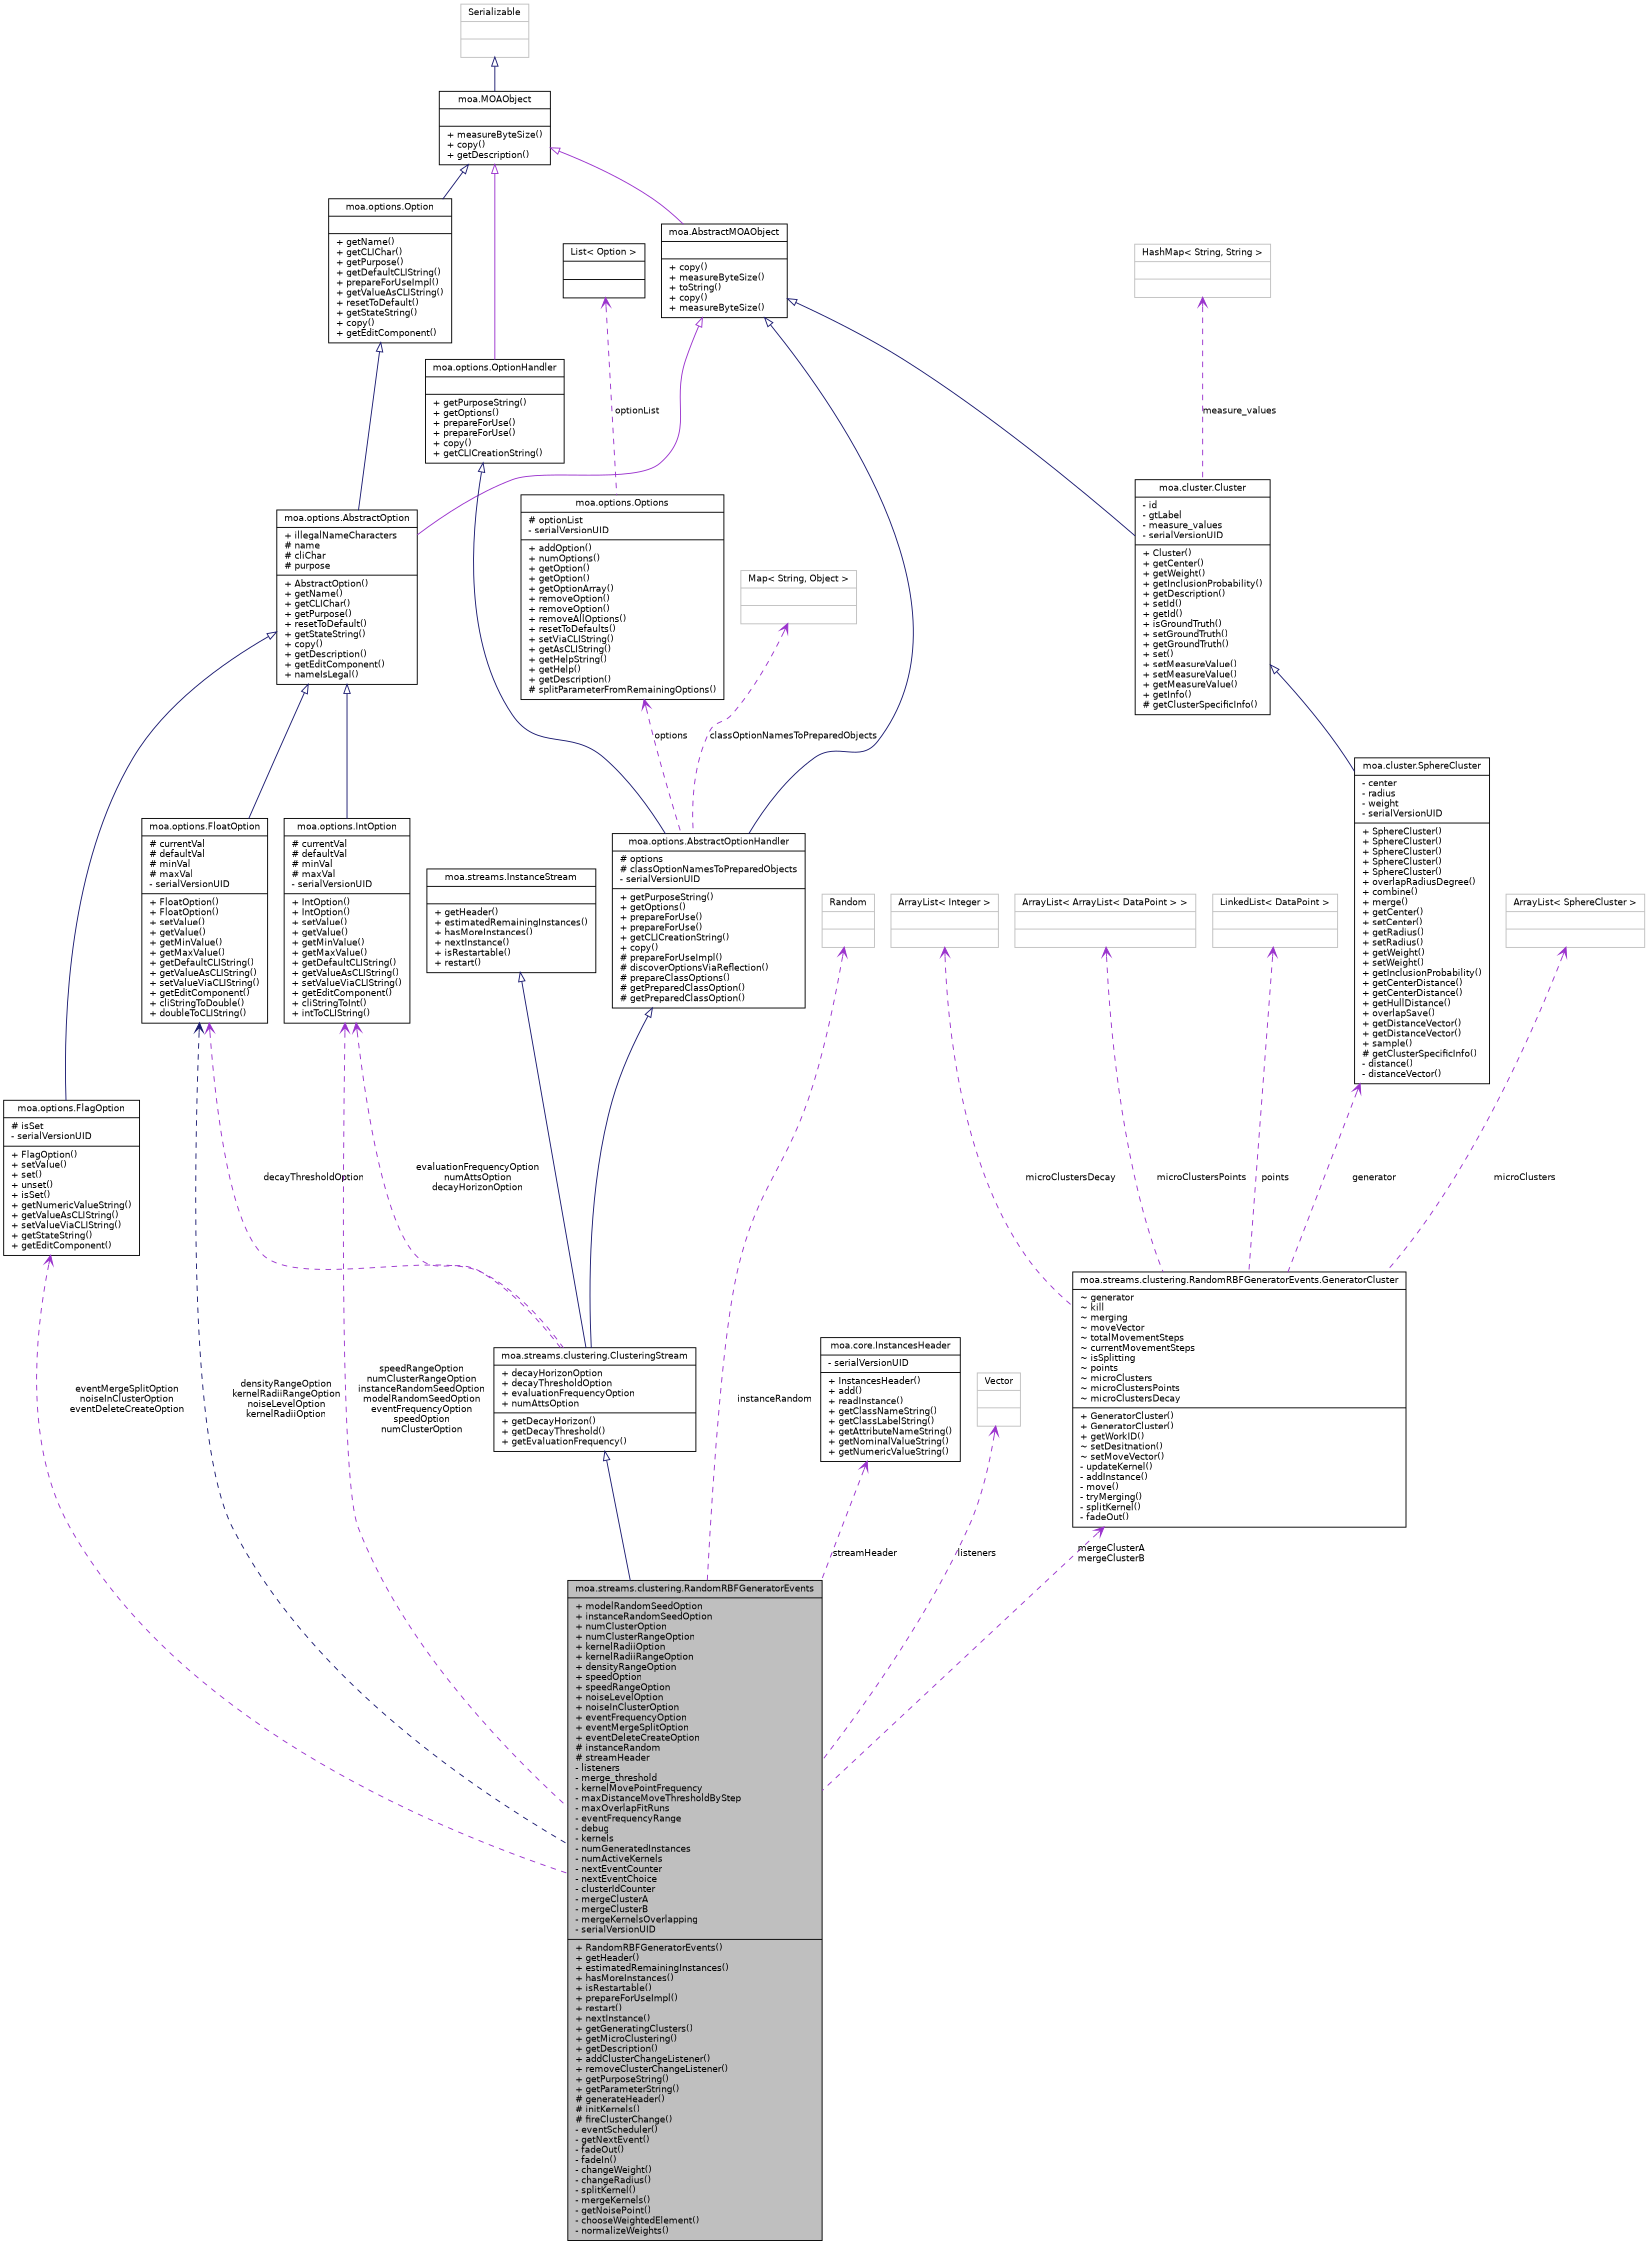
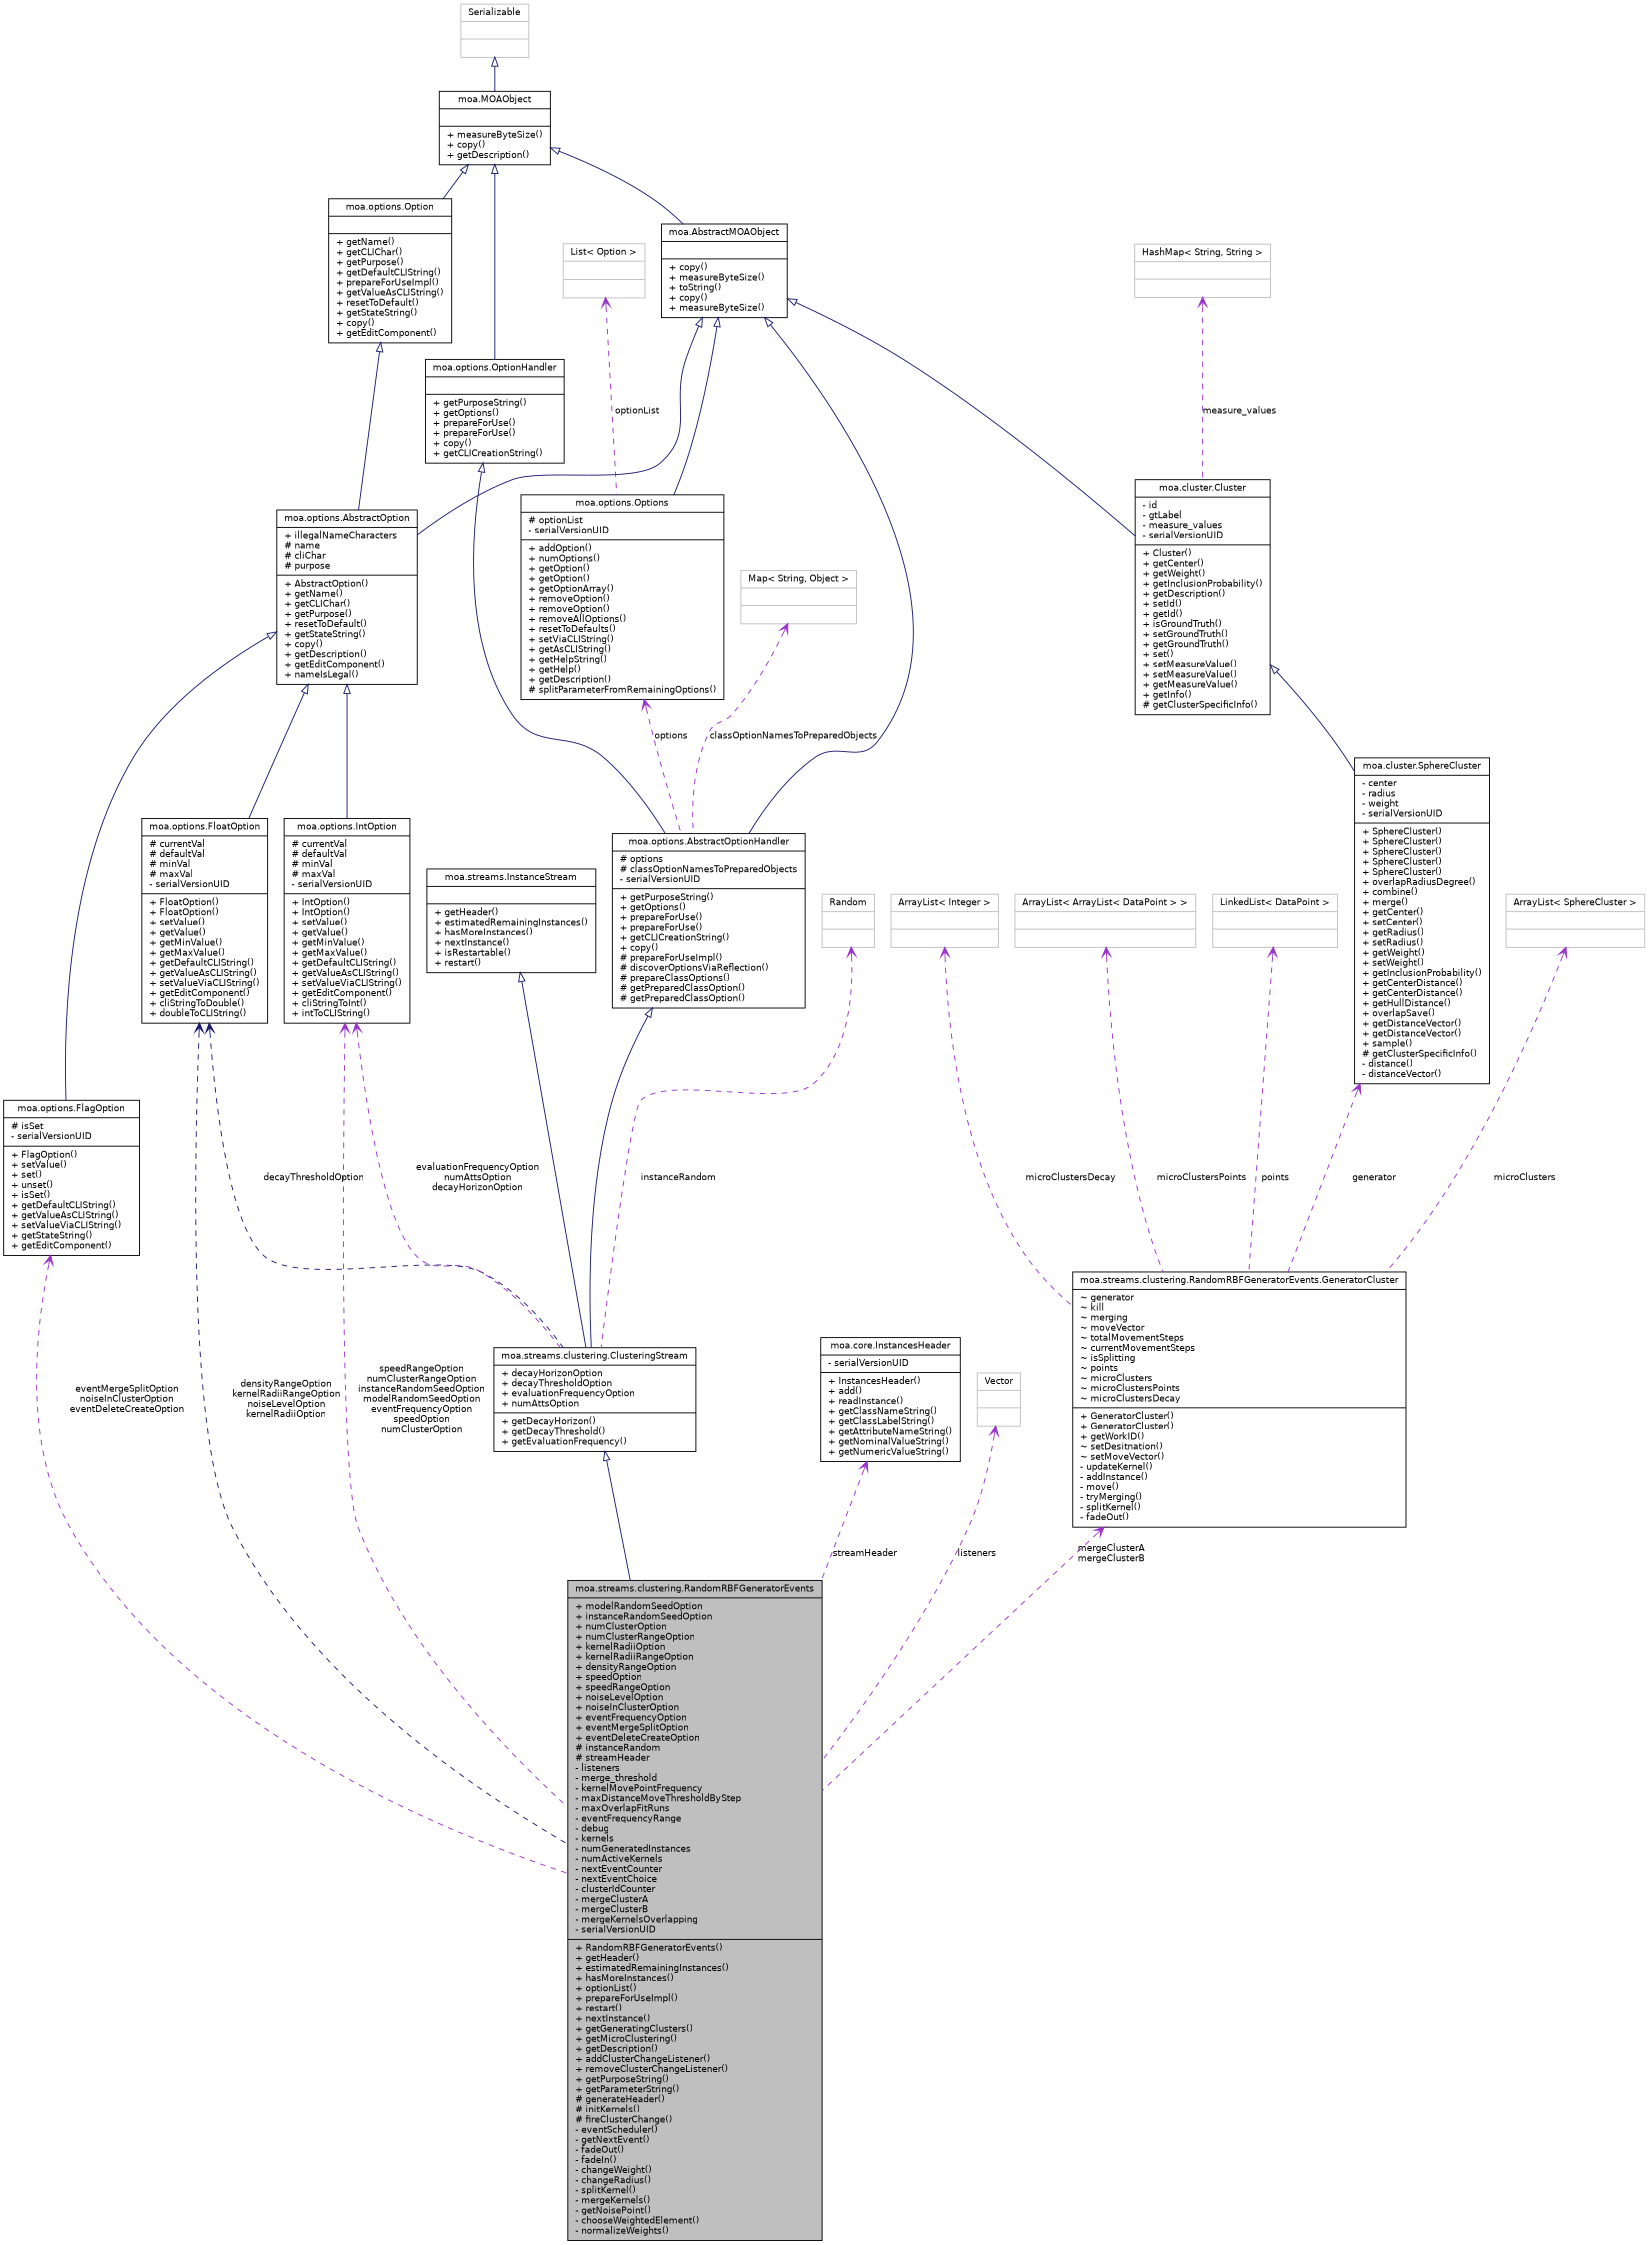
edge "moa.AbstractMOAObject" -> "moa.MOAObject": color darkorchid3 -> midnightblue
edge "moa.options.OptionHandler" -> "moa.MOAObject": color darkorchid3 -> midnightblue
node "List< Option >": color black -> grey75
edge "moa.options.Options" -> "moa.AbstractMOAObject": added
edge "moa.options.AbstractOption" -> "moa.AbstractMOAObject": color darkorchid3 -> midnightblue
node "moa.options.FlagOption": text "+ getNumericValueString()" -> "+ getDefaultCLIString()"
edge "moa.streams.clustering.RandomRBFGeneratorEvents" -> "Random": now "moa.streams.clustering.ClusteringStream" -> "Random"
edge "moa.streams.clustering.ClusteringStream" -> "moa.options.FloatOption": color darkorchid3 -> midnightblue
node "moa.streams.clustering.RandomRBFGeneratorEvents": text "+ isRestartable()" -> "+ optionList()"
